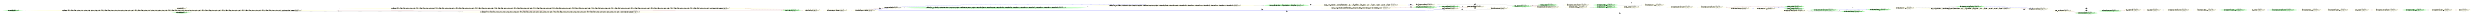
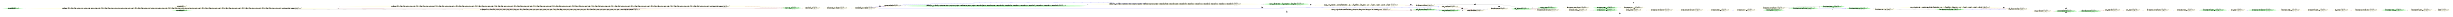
node "Tuple tuple1 = tuples.get(1)@@@21@@@['0', '0', '1']": removed
edge "context = new StreamContext()@@@13@@@['1', '1', '1']" -> "stream.setStreamContext(context)@@@15@@@['1', '1', '1']": now "context = new StreamContext()@@@13@@@['1', '1', '1']" -> "Tuple tuple0 = tuples.get(0)@@@17@@@['0', '0', '1']"
